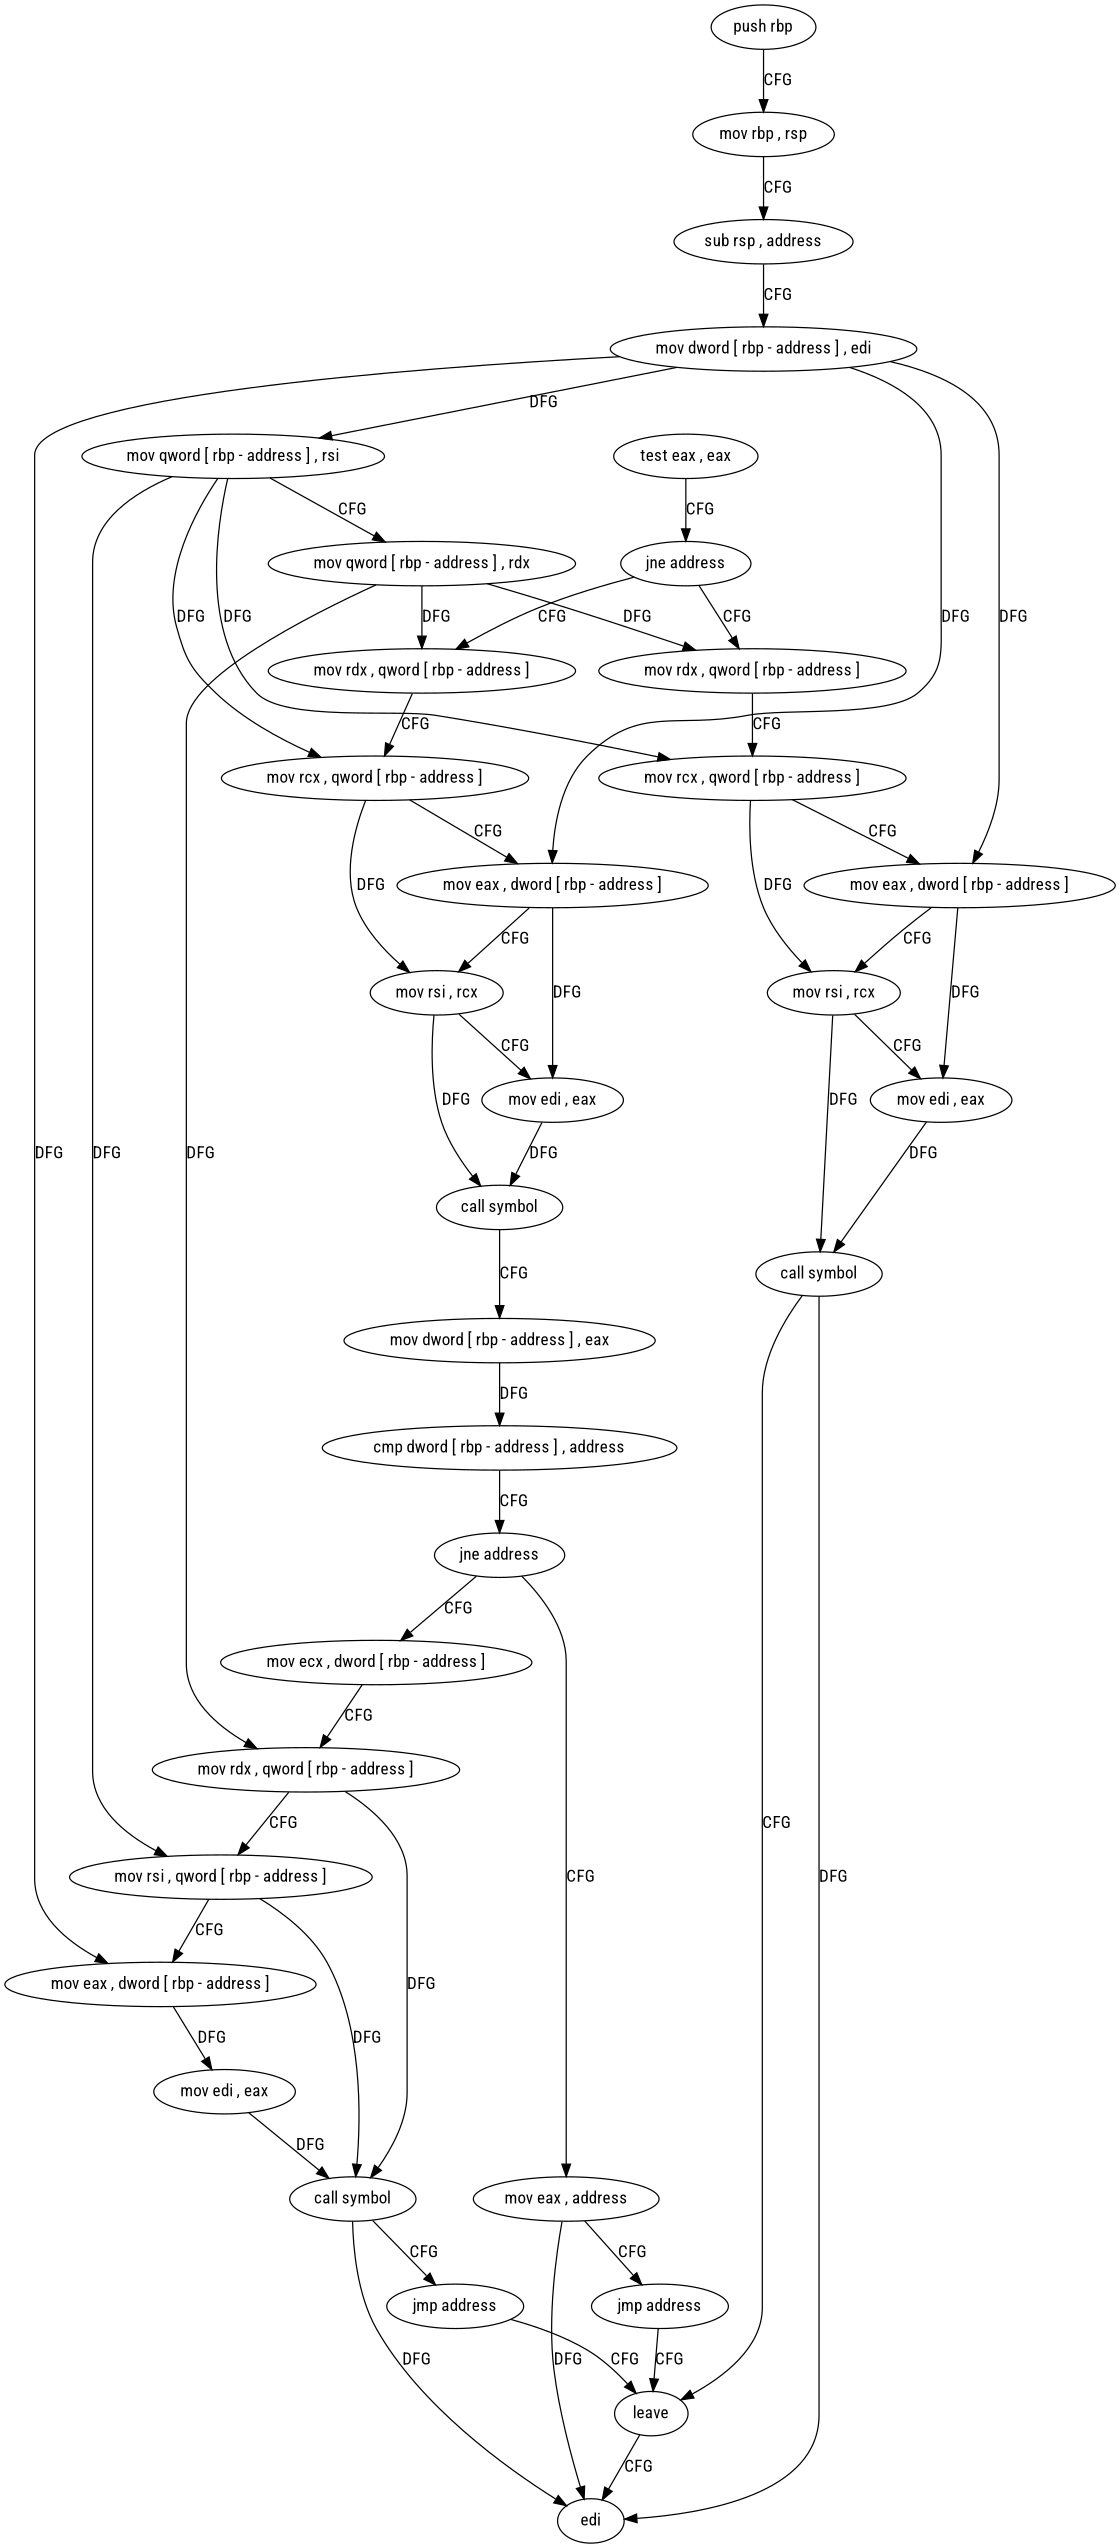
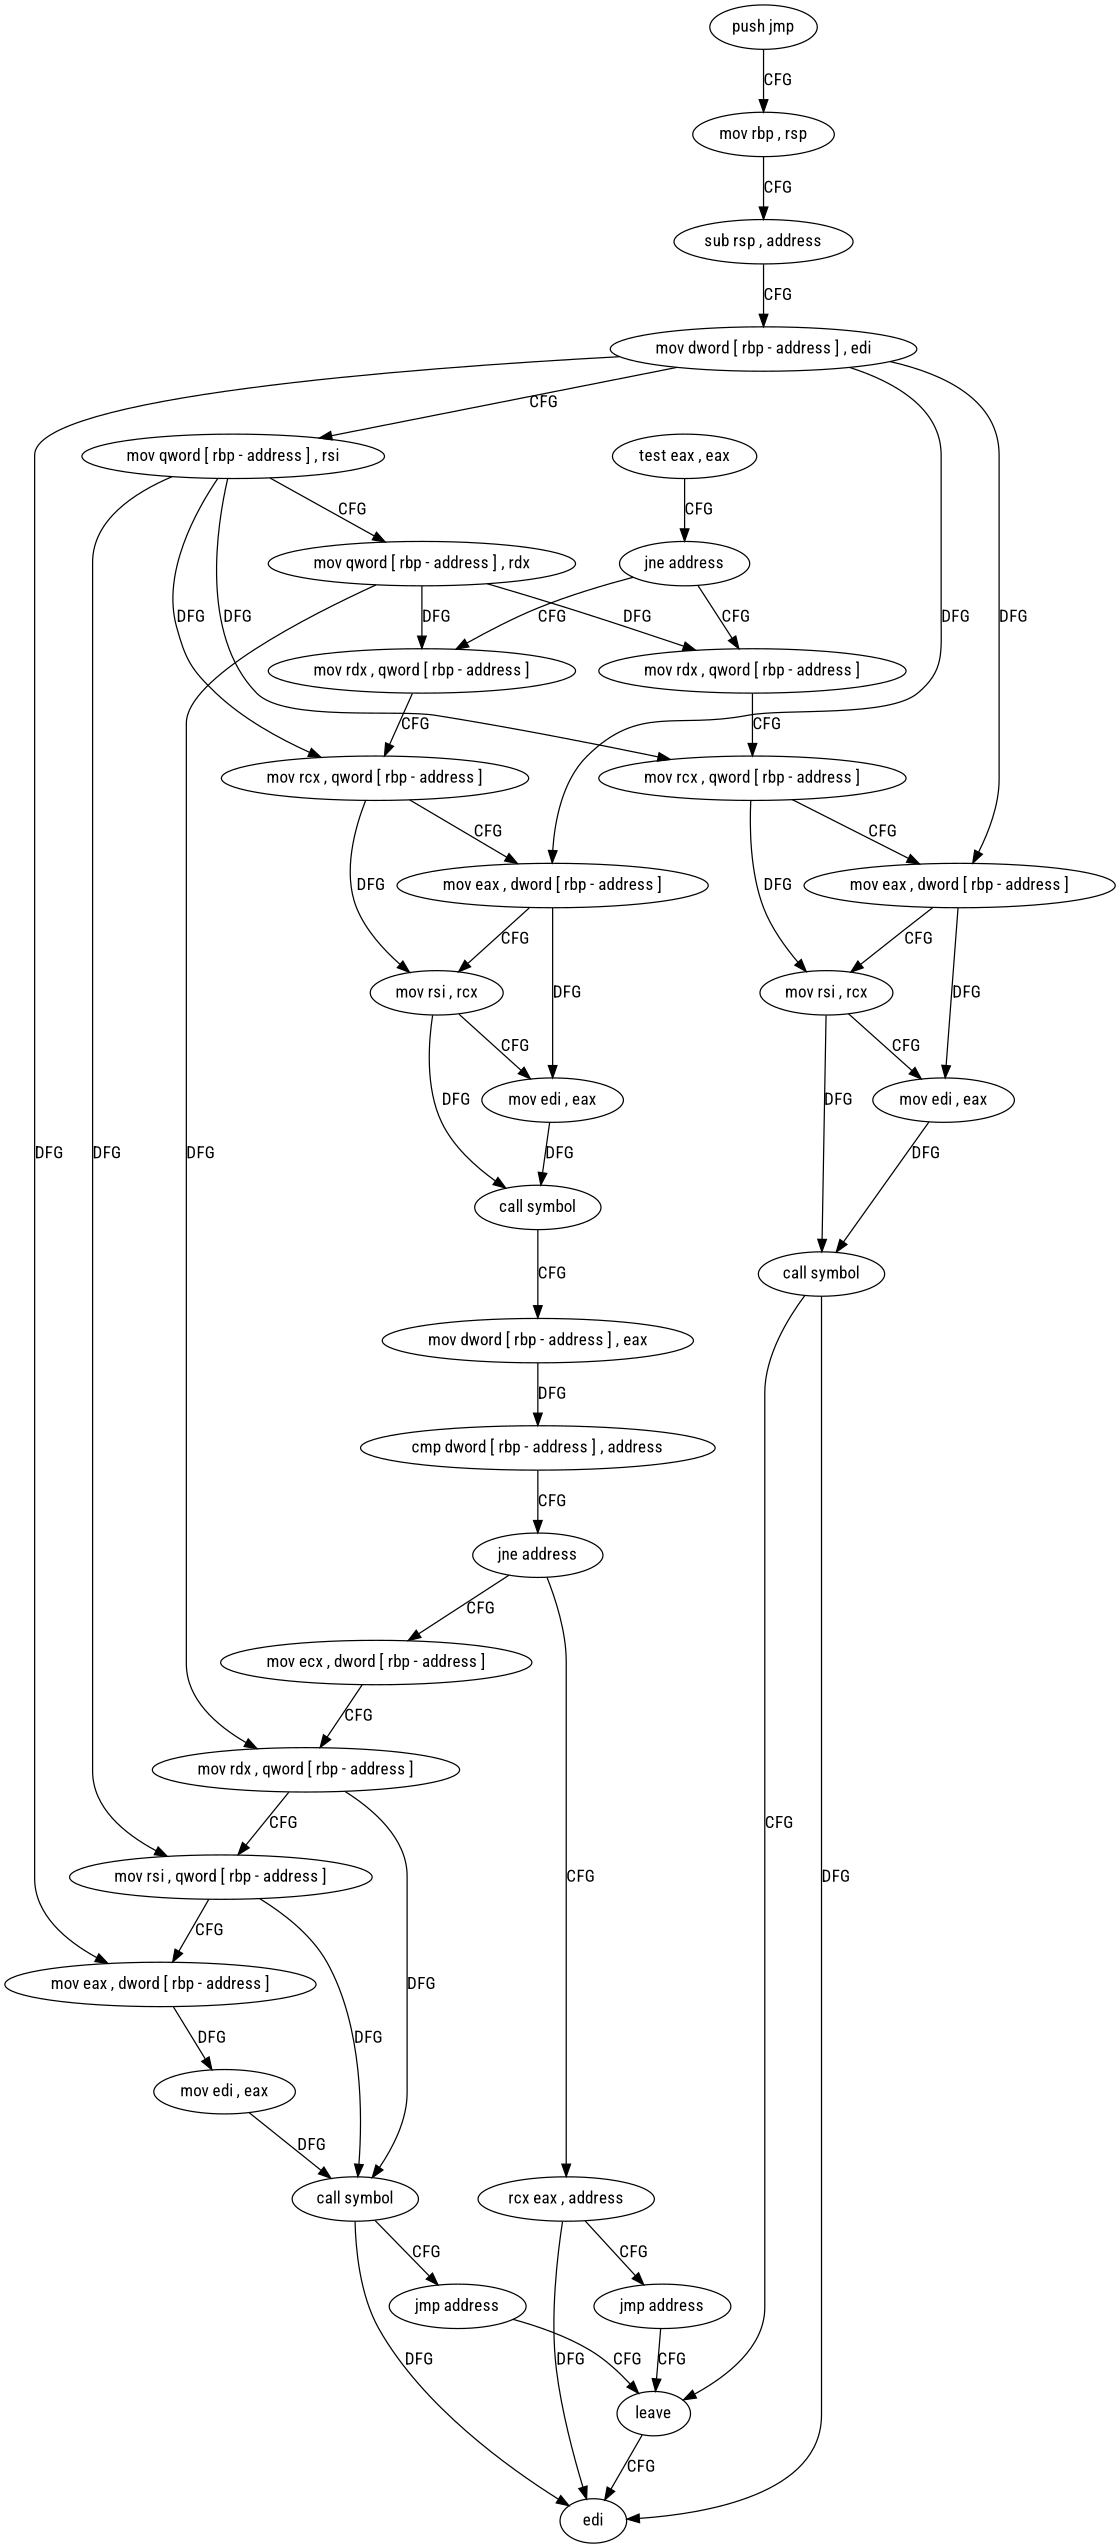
node "push rbp": label "push rbp" -> "push jmp"
edge "mov dword [ rbp - address ] , edi" -> "mov qword [ rbp - address ] , rsi": label "DFG" -> "CFG"
node "mov eax , address": label "mov eax , address" -> "rcx eax , address"
